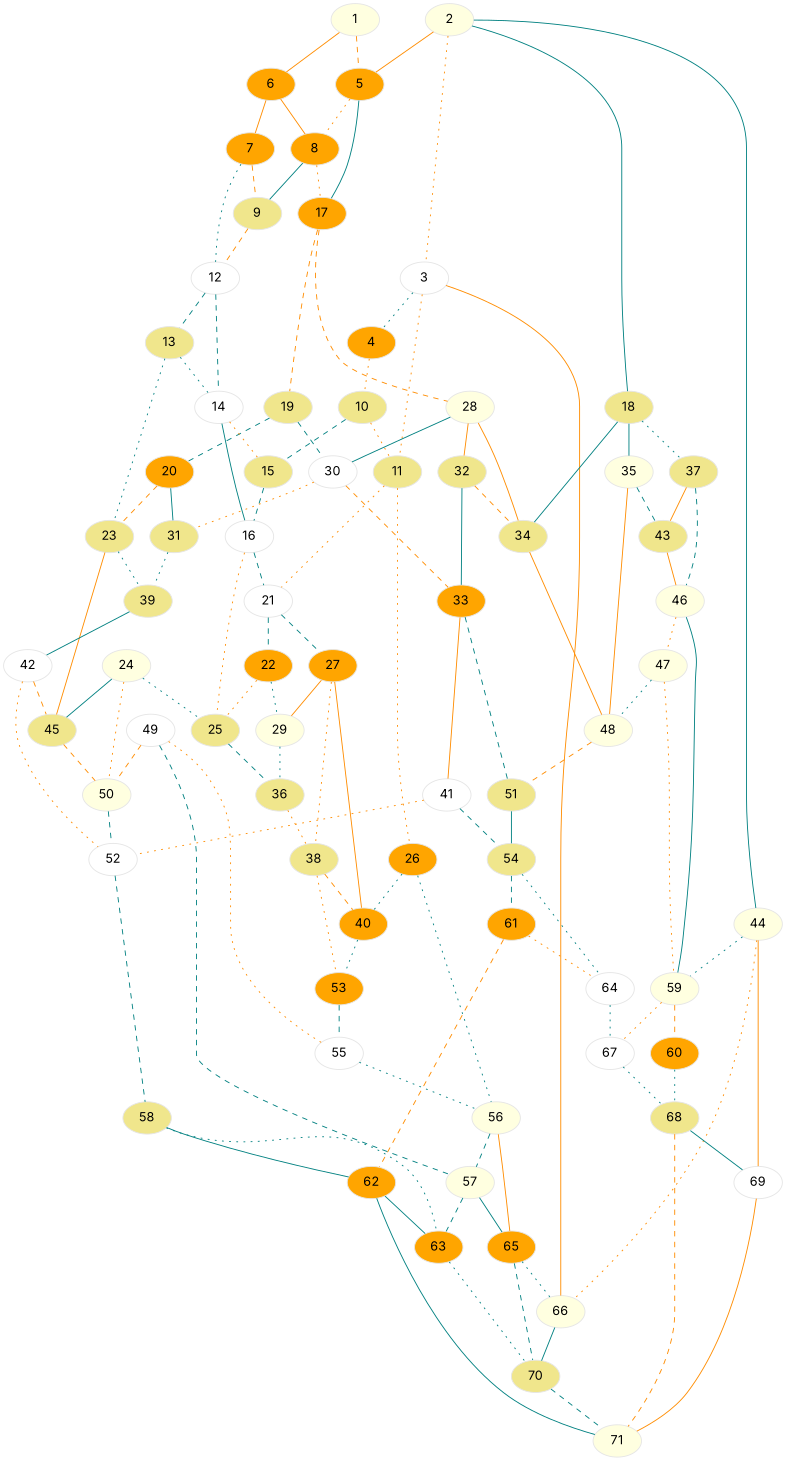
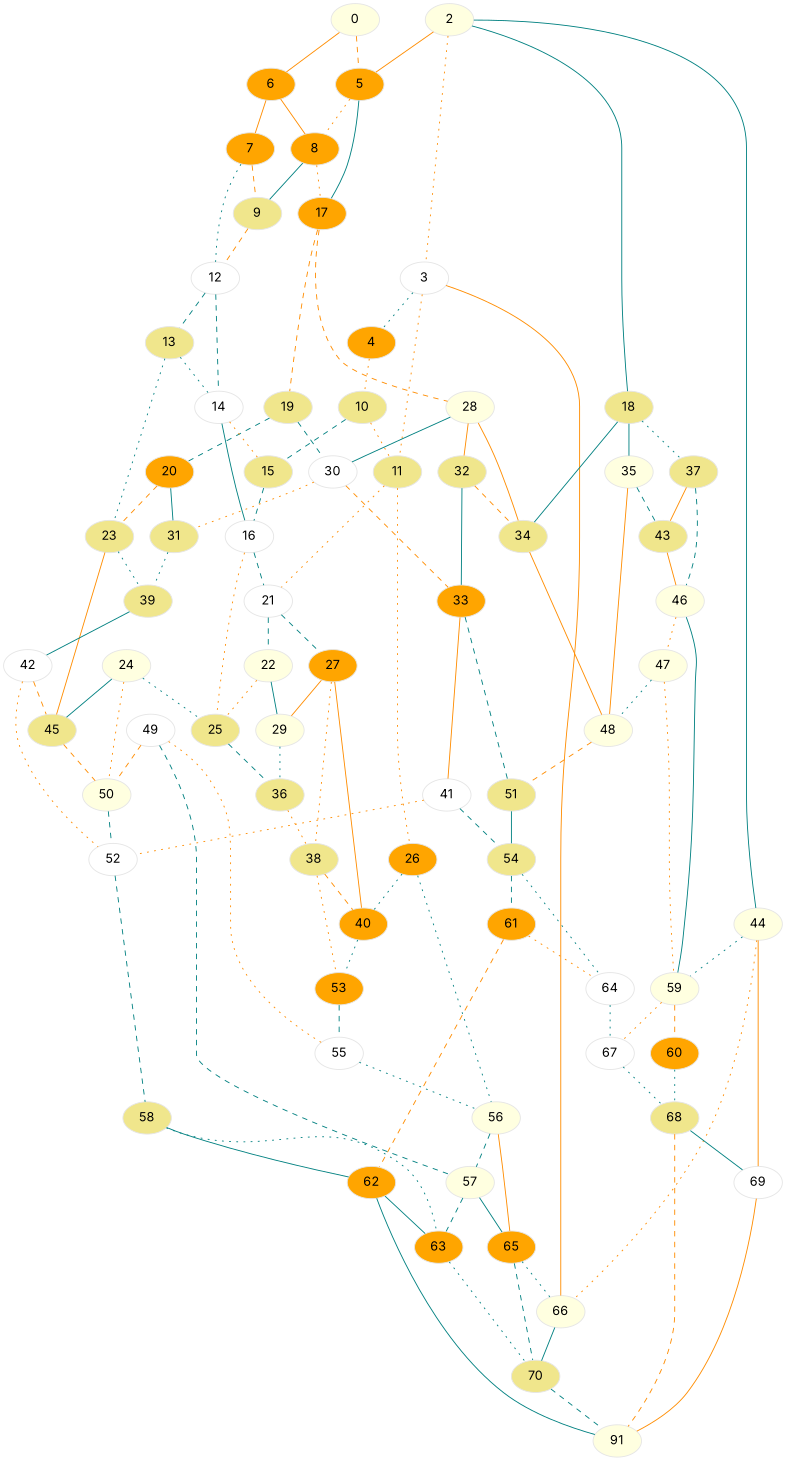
node "1": label "1" -> "0"
node "22": fillcolor orange -> lightyellow
edge "22" -- "29": style dotted -> solid
node "71": label "71" -> "91"
